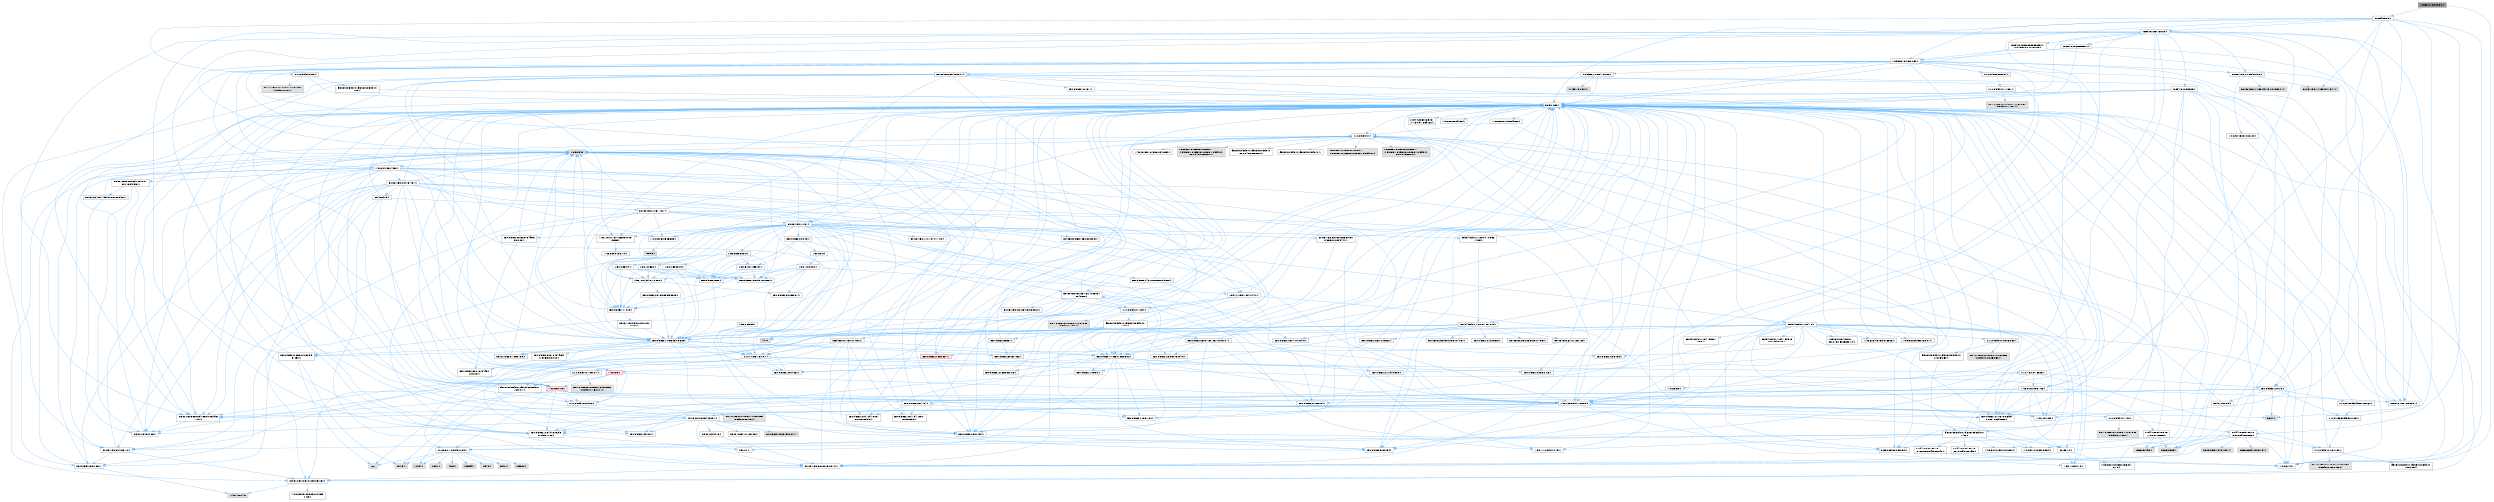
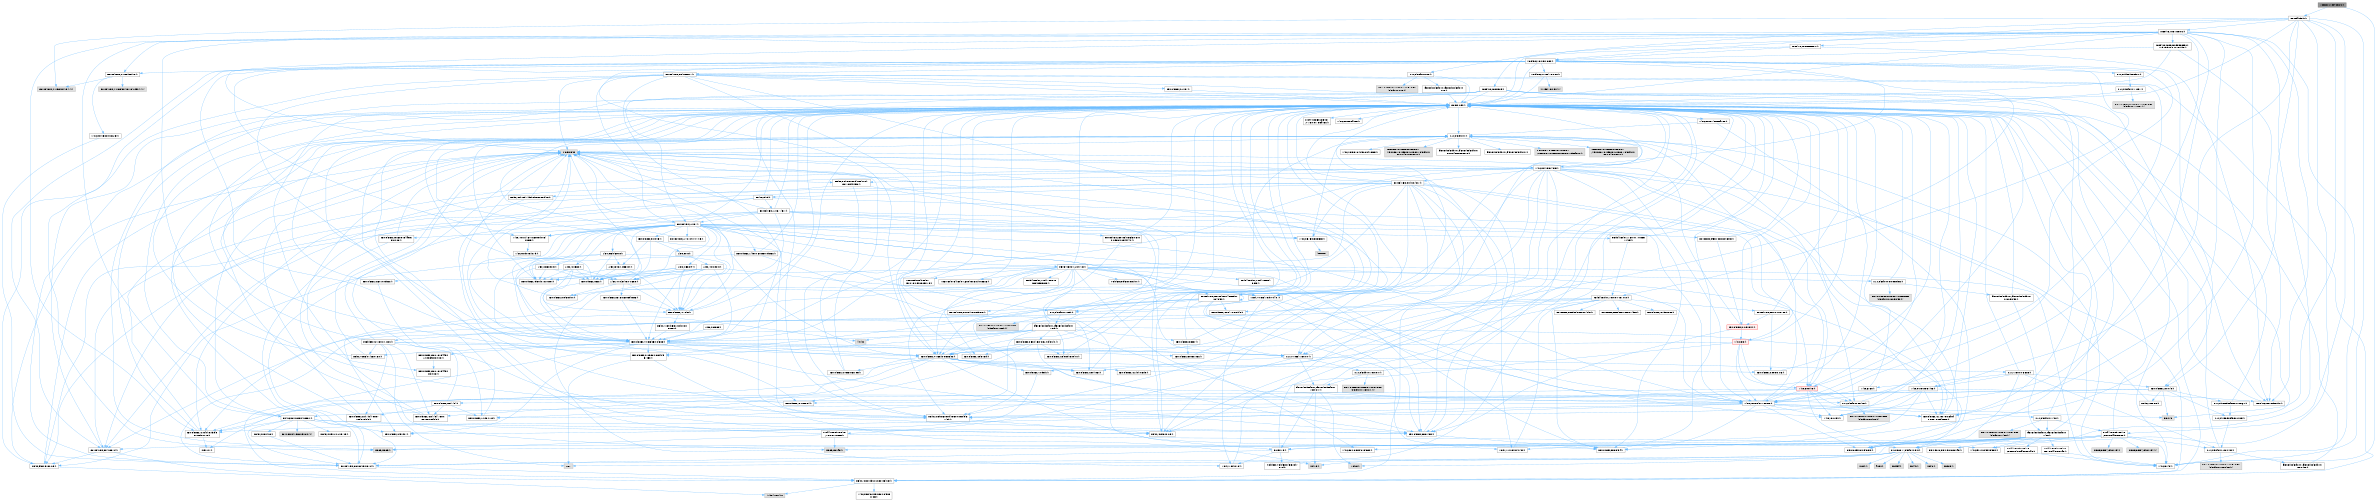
edge "UObject/ObjectVersion.h" -> "CoreTypes.h": now "UObject/ObjectVersion.h" -> "Math/UnrealMathUtility.h"
edge "Traits/IsCharEncodingSimply ConvertibleTo.h" -> "type_traits": reversed
node "Misc/EngineVersionBase.h": label "Misc/EngineVersionBase.h" -> "Internationalization/EngineVersionBase.h"
edge "Misc/Crc.h" -> "Templates/UnrealTypeTraits.h": added
node "FramePro/FrameProConfig.h": added
